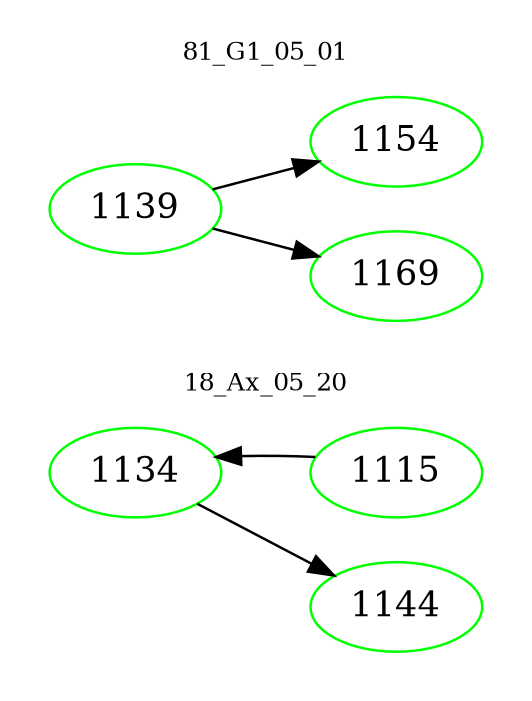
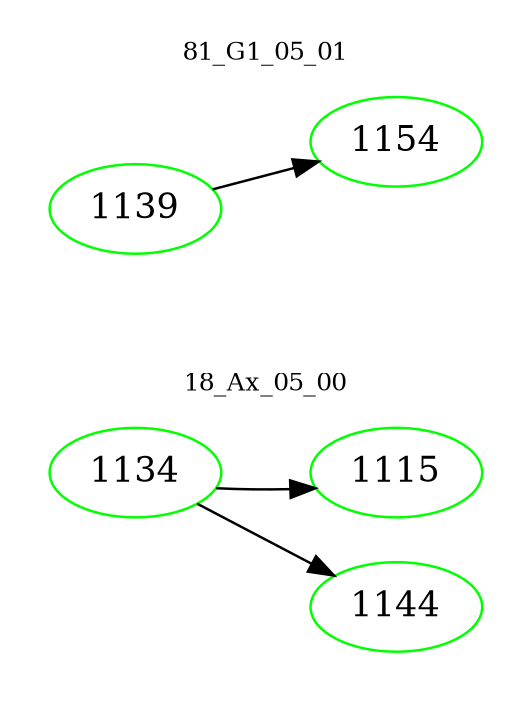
node "1169": removed
cluster "18_Ax_05_20": label "18_Ax_05_20" -> "18_Ax_05_00"
edge "1115" -> "1134": reversed
